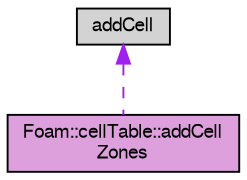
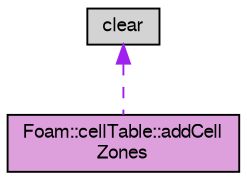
node "addCell": label "addCell" -> "clear"
